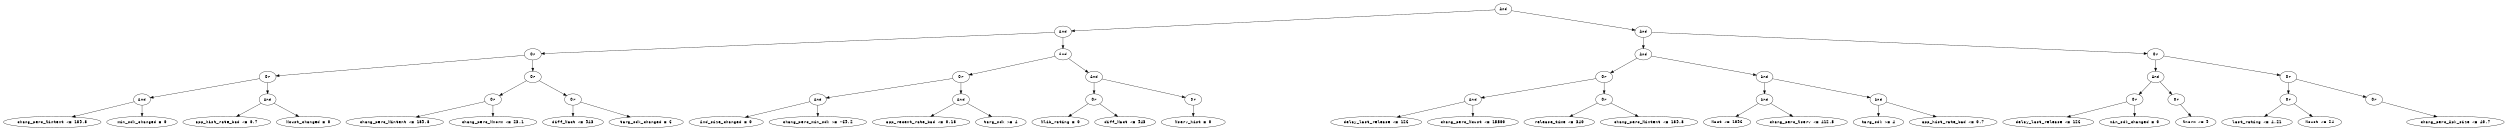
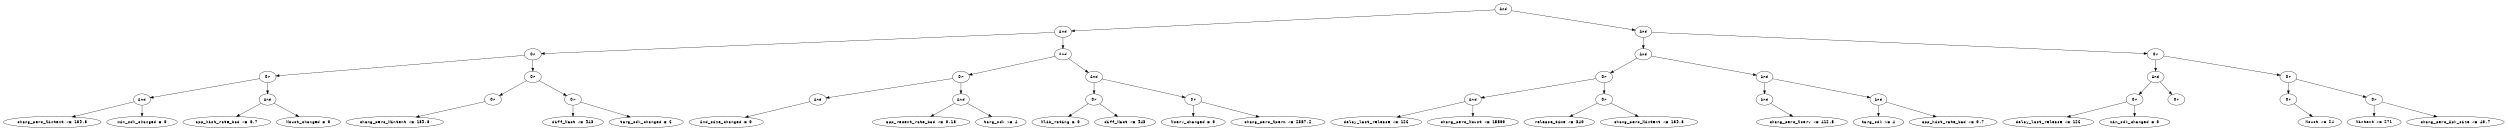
node "chang_perc_Nnorm <= 23.1": removed
node "chang_perc_min_sdk >= -69.2": removed
node "Nserv_hist = 0": label "Nserv_hist = 0" -> "Nserv_changed = 0"
node "chang_perc_Nperm <= 2357.2": added
node "Nact <= 1096": removed
node "Nnorm <= 9": removed
node "last_rating <= 4.21": removed
node "Nintent <= 271": added
